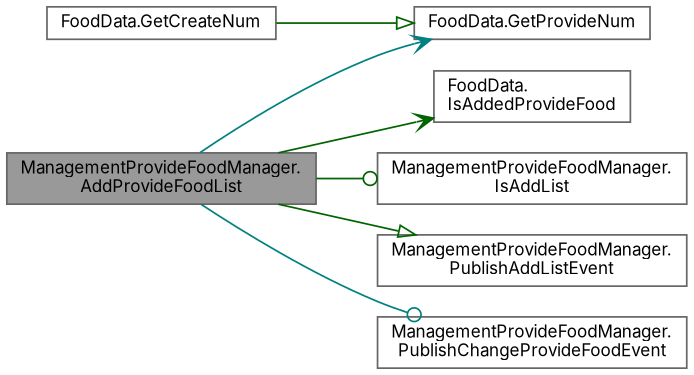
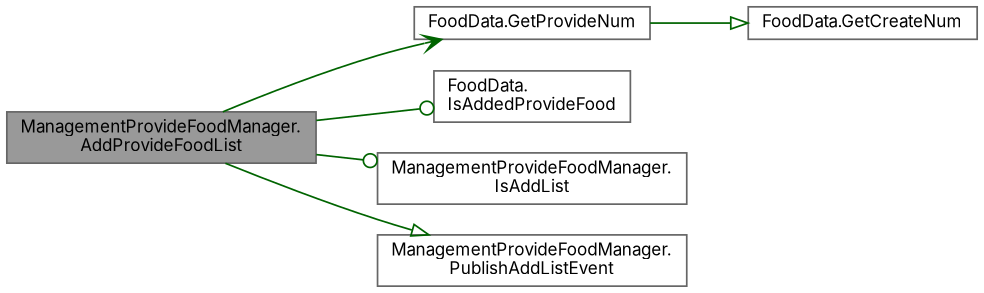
edge "FoodData.GetCreateNum" -> "FoodData.GetProvideNum": reversed
edge "ManagementProvideFoodManager. AddProvideFoodList" -> "FoodData.GetProvideNum": color teal -> darkgreen
edge "ManagementProvideFoodManager. AddProvideFoodList" -> "FoodData. IsAddedProvideFood": arrowhead vee -> odot
node "ManagementProvideFoodManager. PublishChangeProvideFoodEvent": removed
